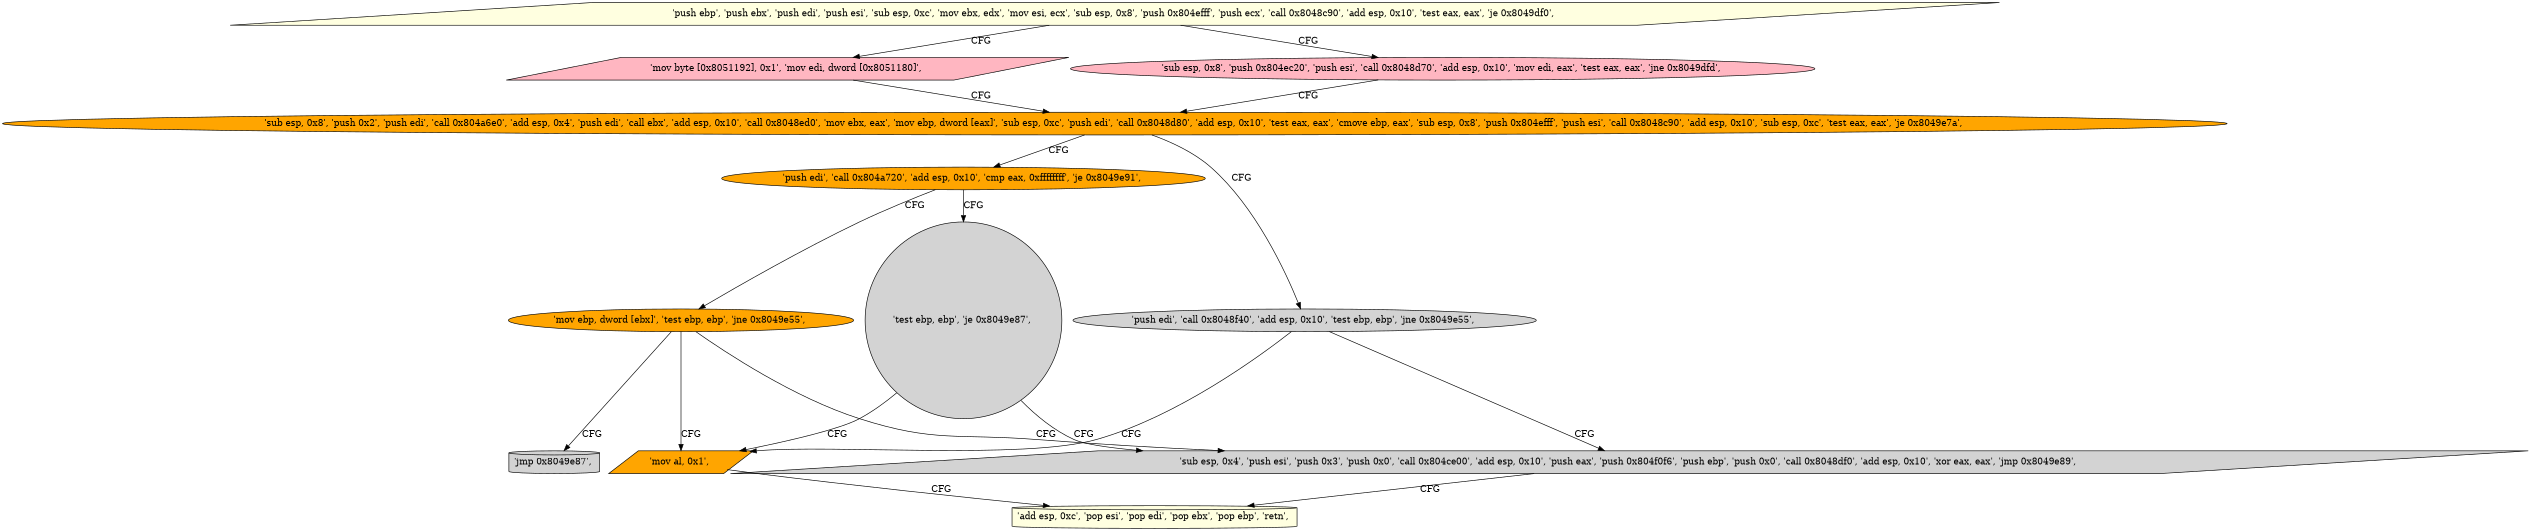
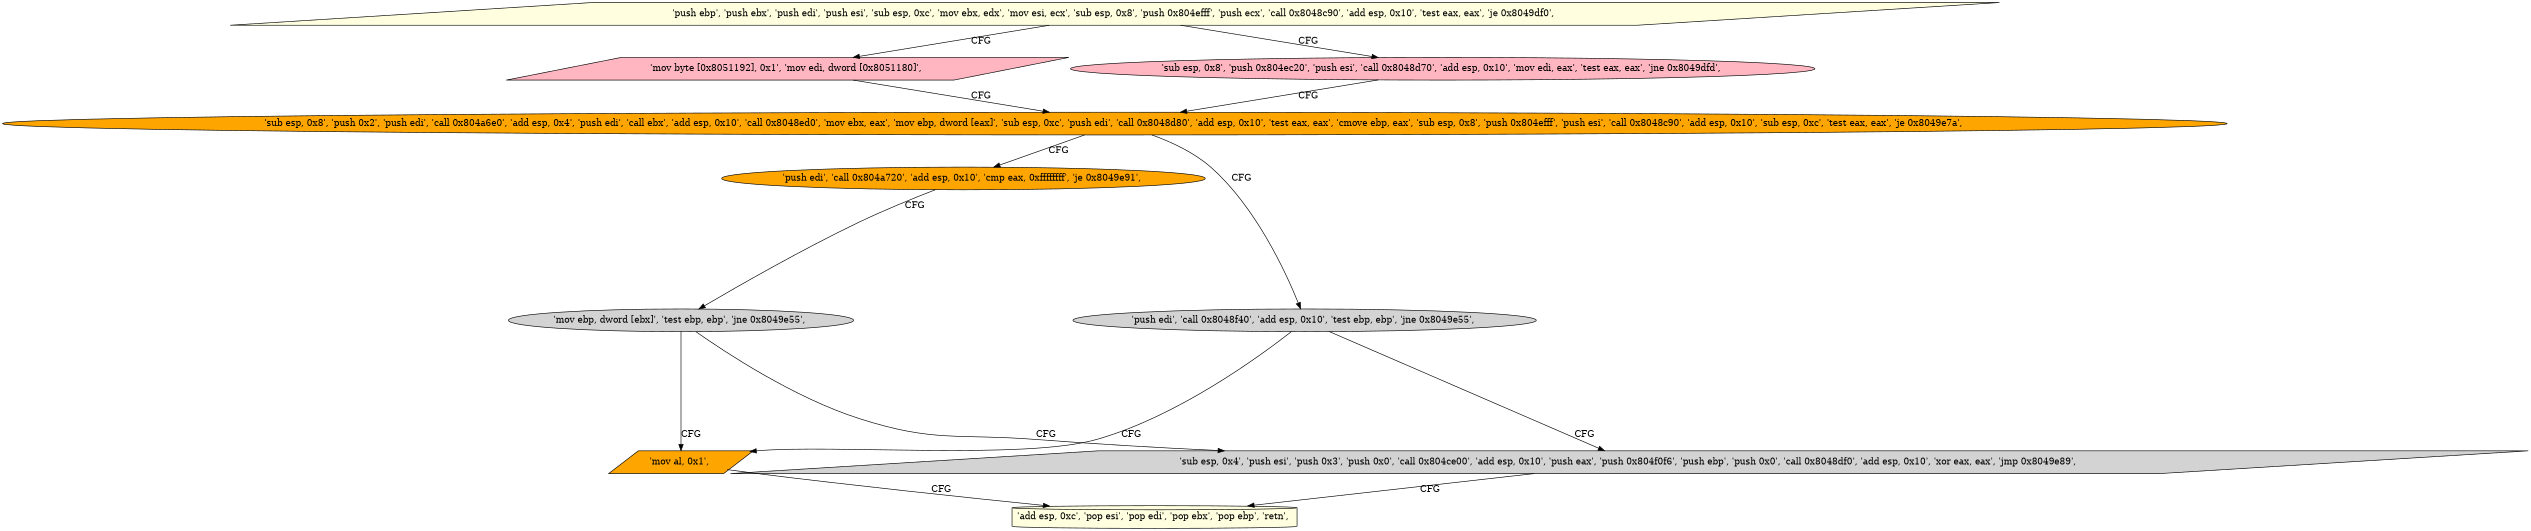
node "'mov ebp, dword [ebx]', 'test ebp, ebp', 'jne 0x8049e55',": fillcolor orange -> lightgrey
node "'test ebp, ebp', 'je 0x8049e87',": removed
node "'jmp 0x8049e87',": removed
